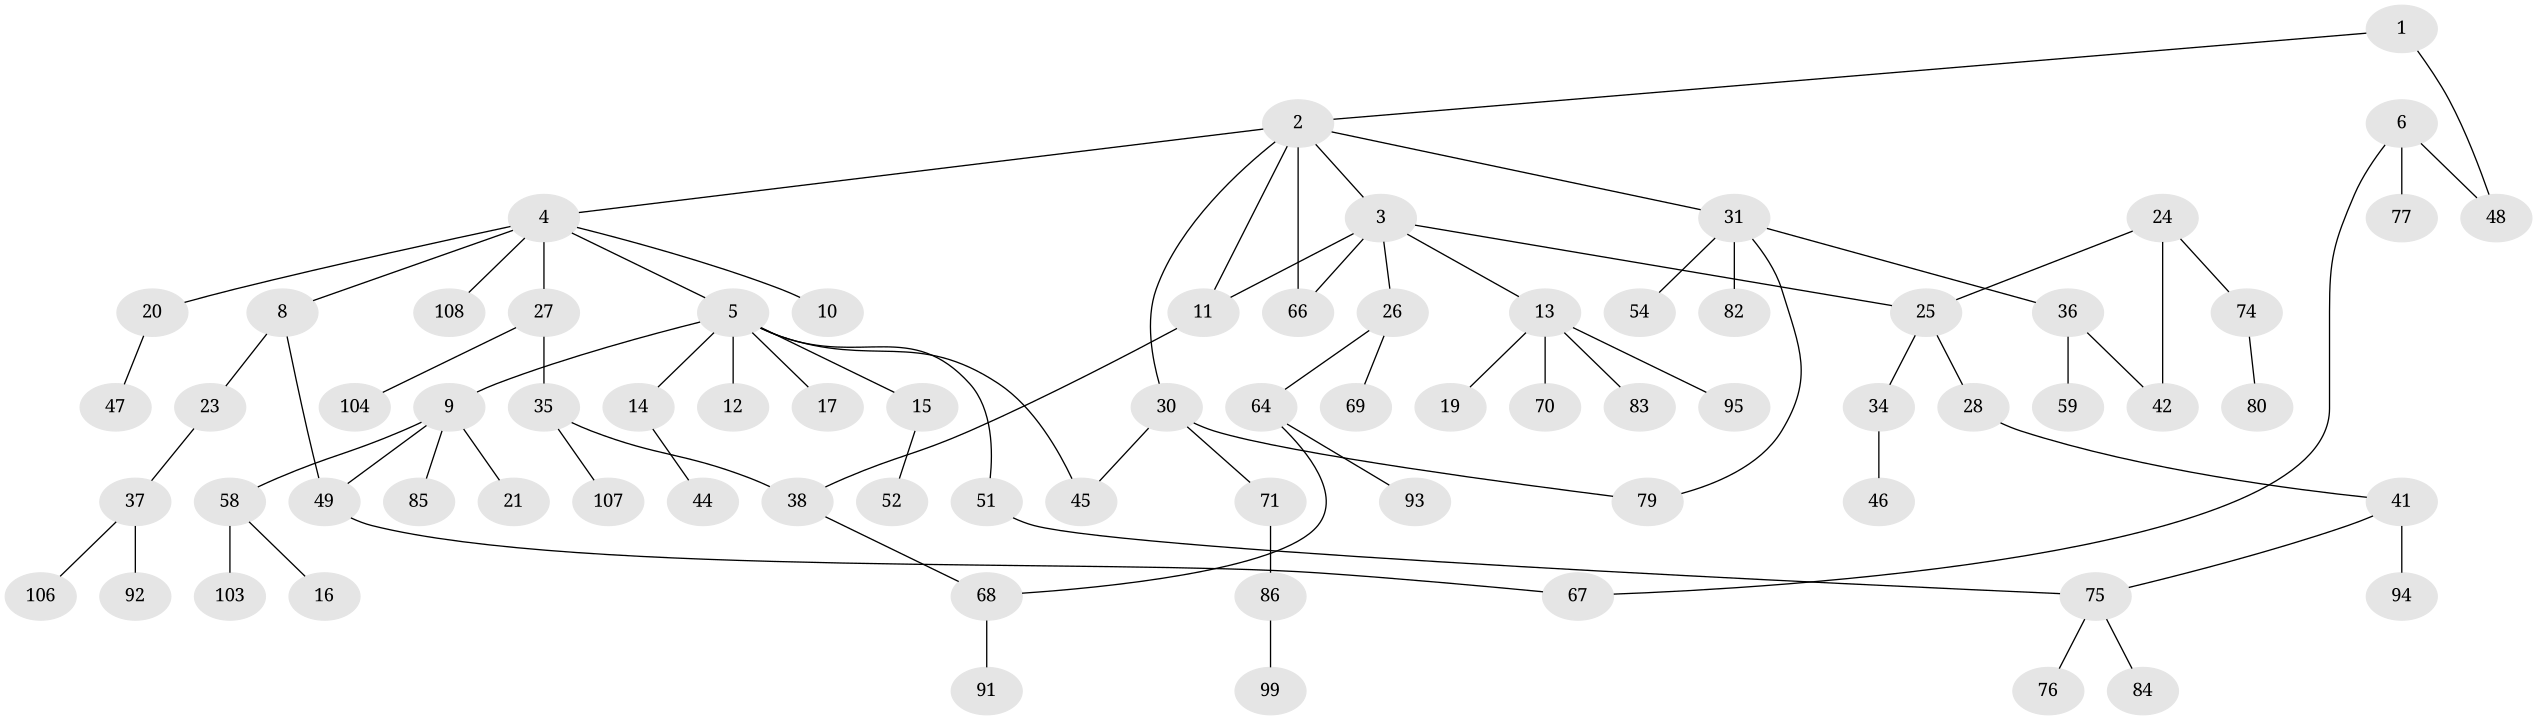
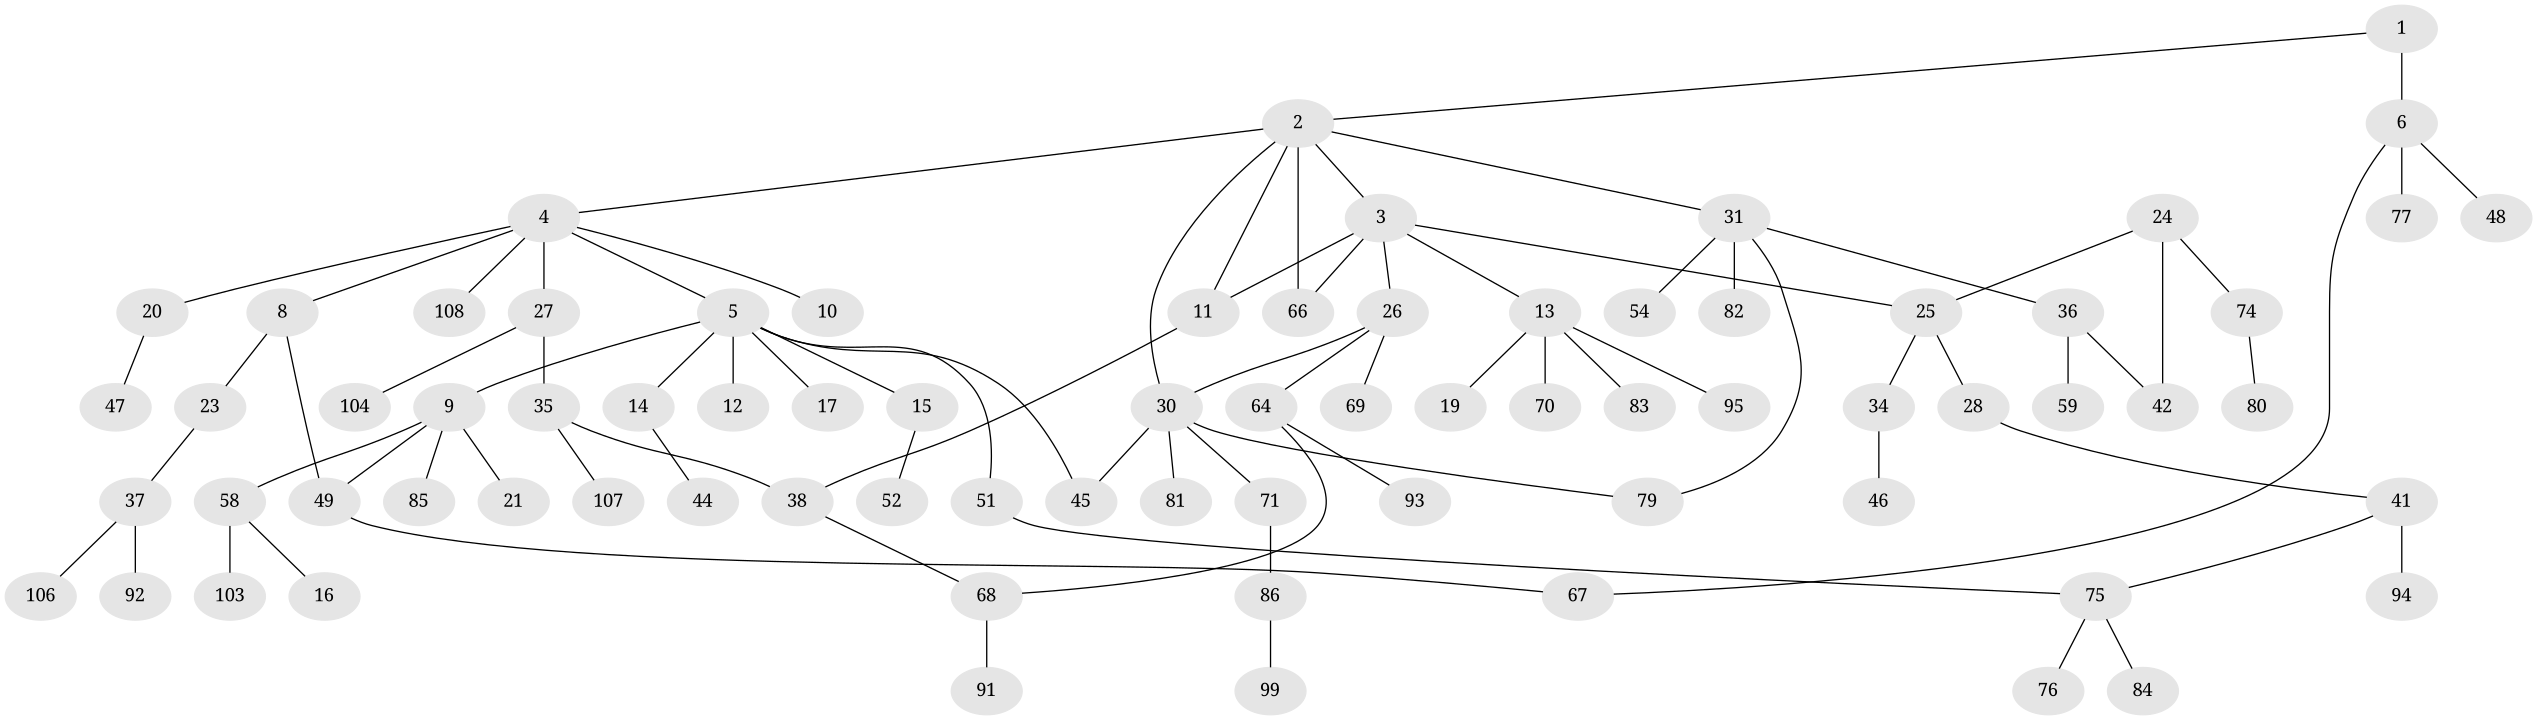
edge "1" -- "48": now "1" -- "6"
edge "26" -- "30": added
node "81": added
